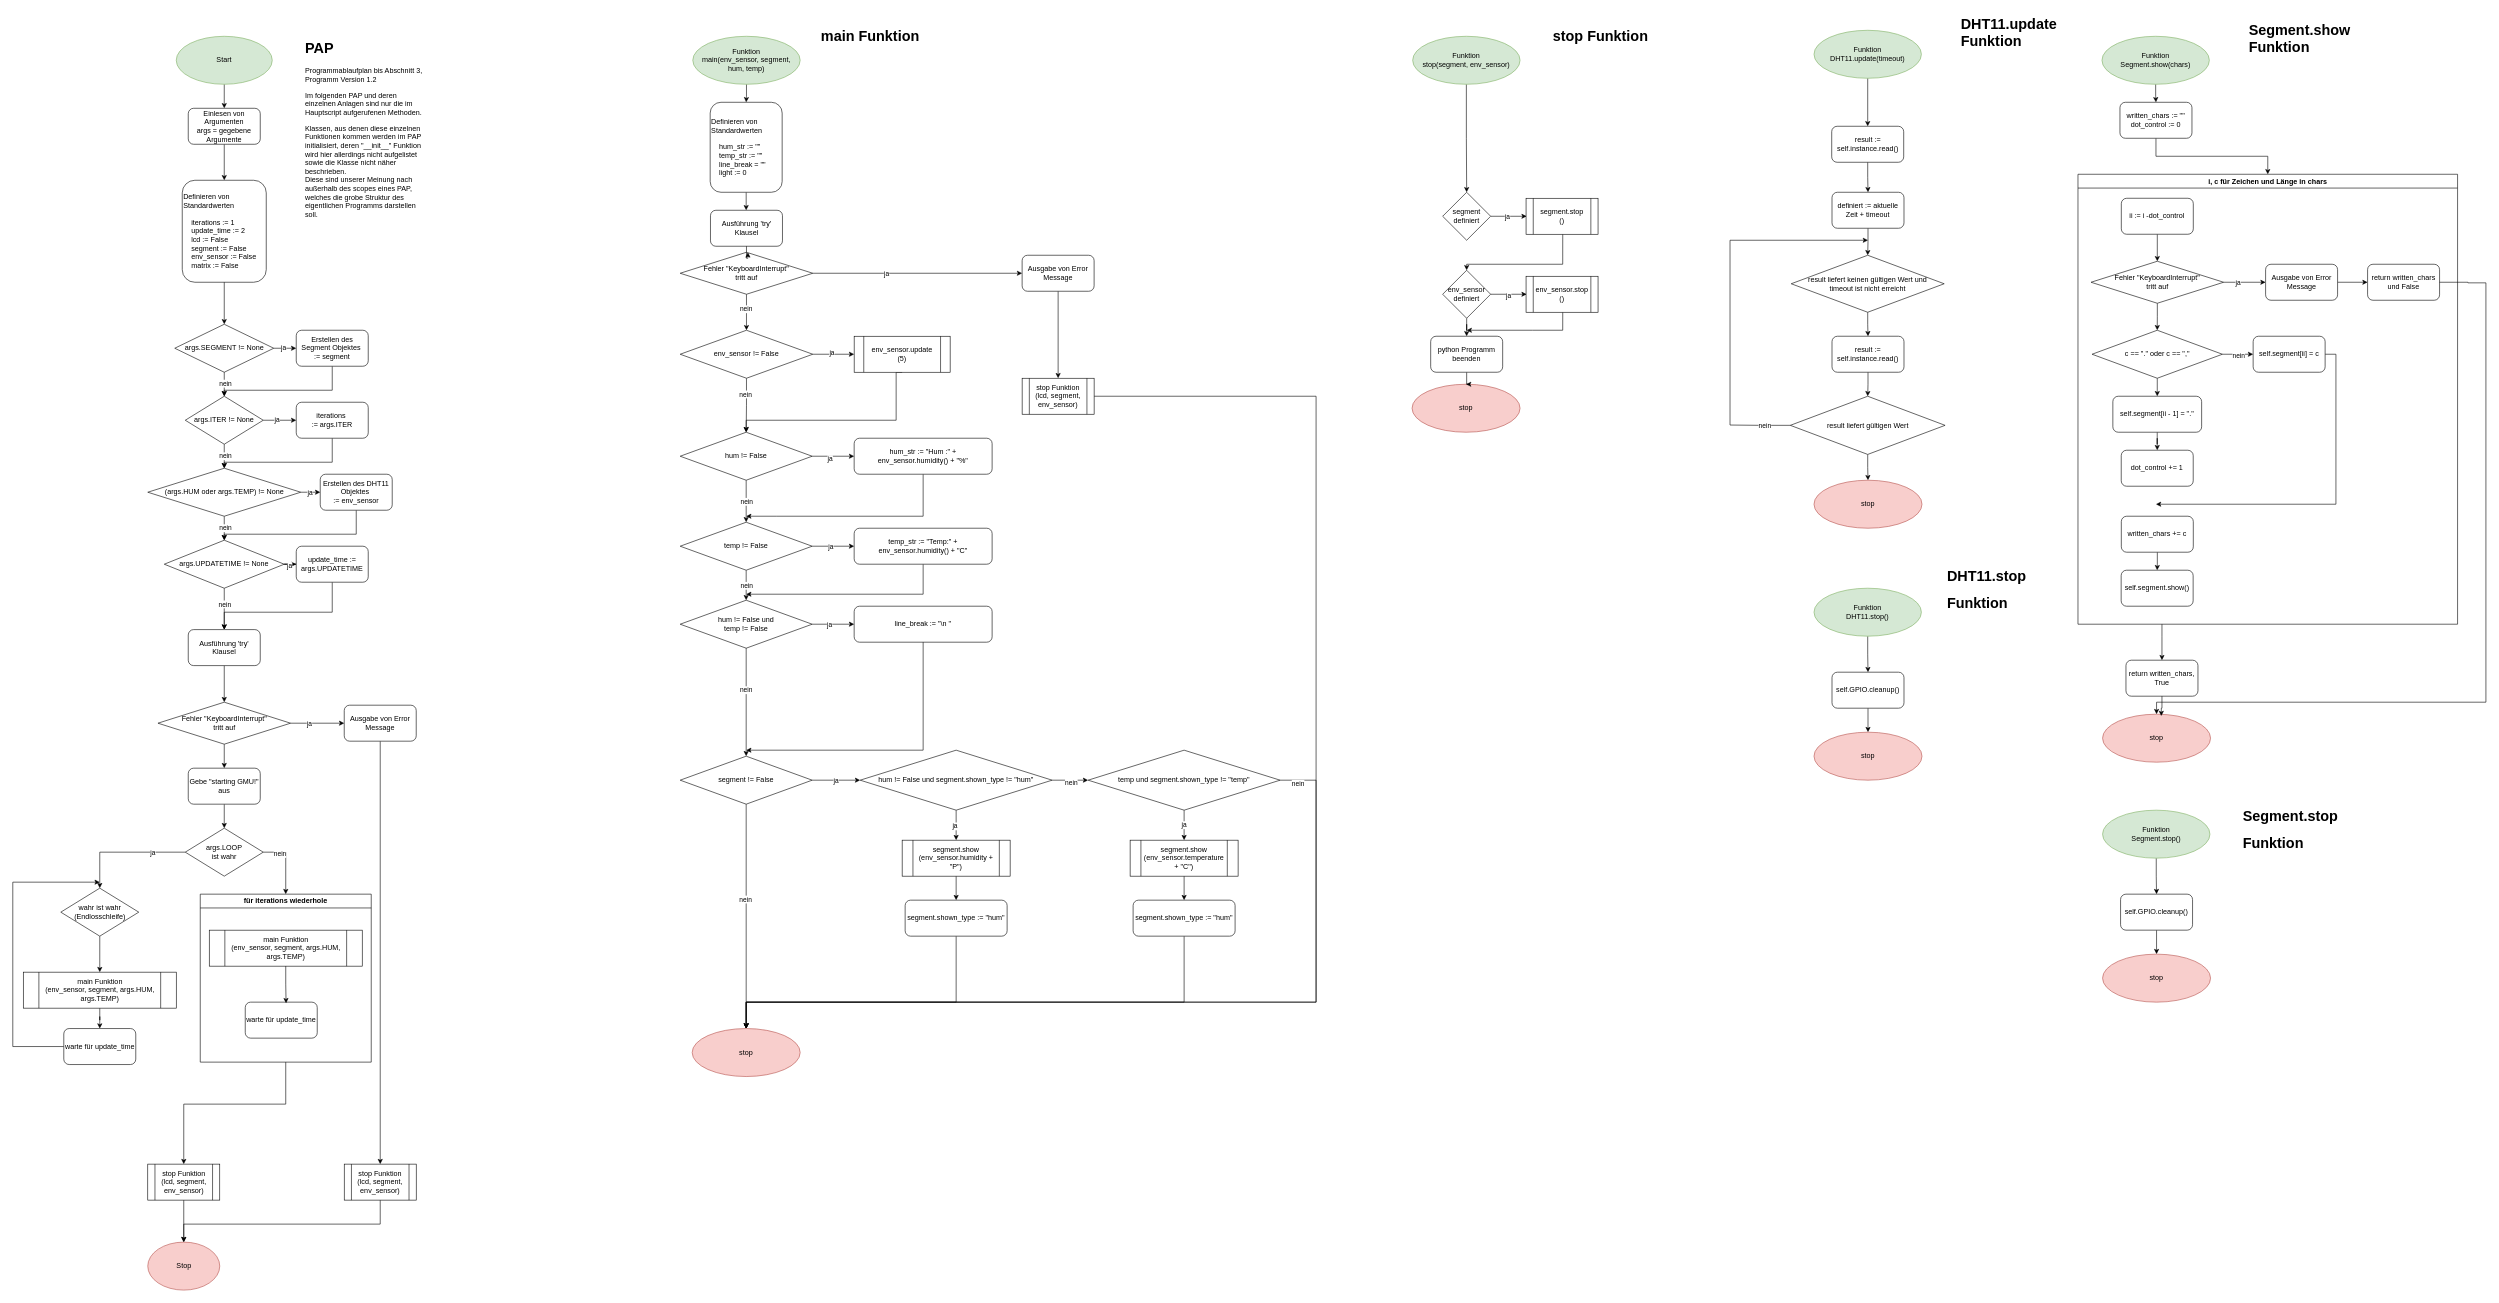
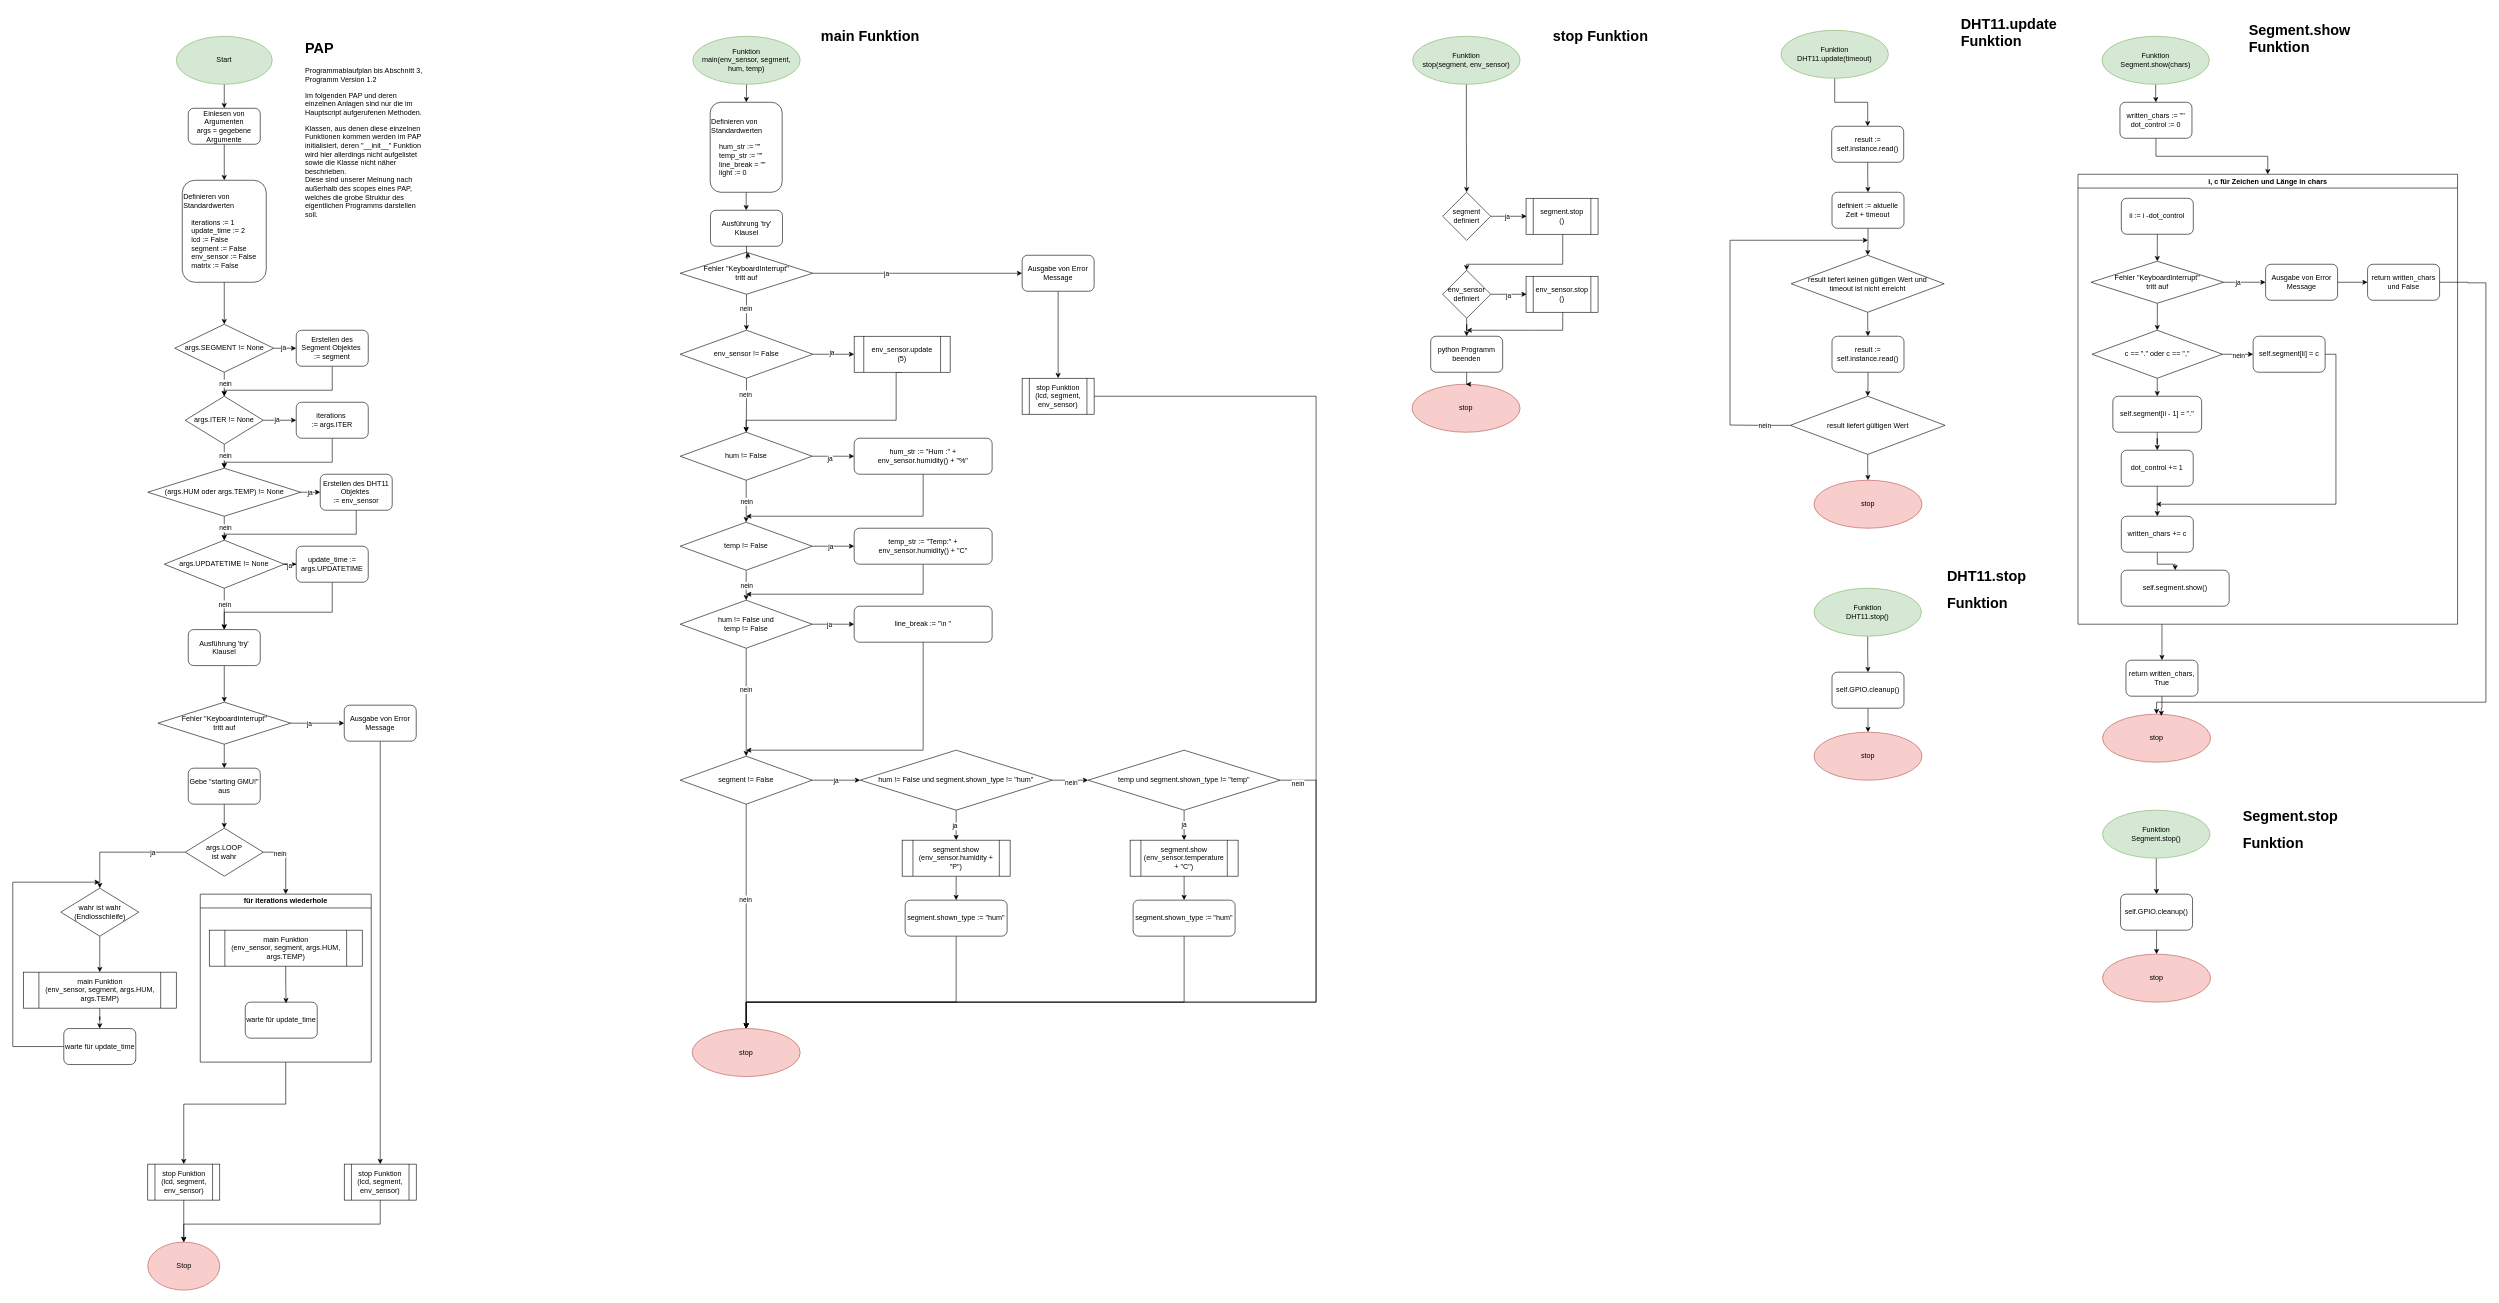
node "Funktion DHT11.update(timeout)": moved (1868, 54) -> (1835, 54)
edge "dot_control += 1" -> "written_chars += c": added
node "self.segment.show()": size 72x36 -> 108x36
